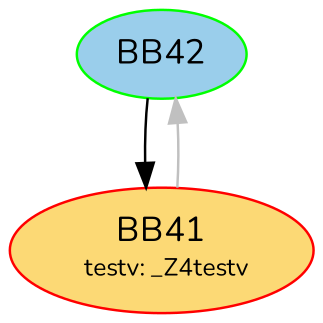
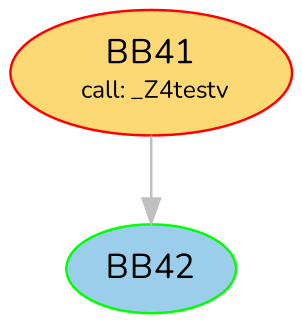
edge "BB42" -> "BB41": removed
node "BB41": text "testv: _Z4testv" -> "call: _Z4testv"
